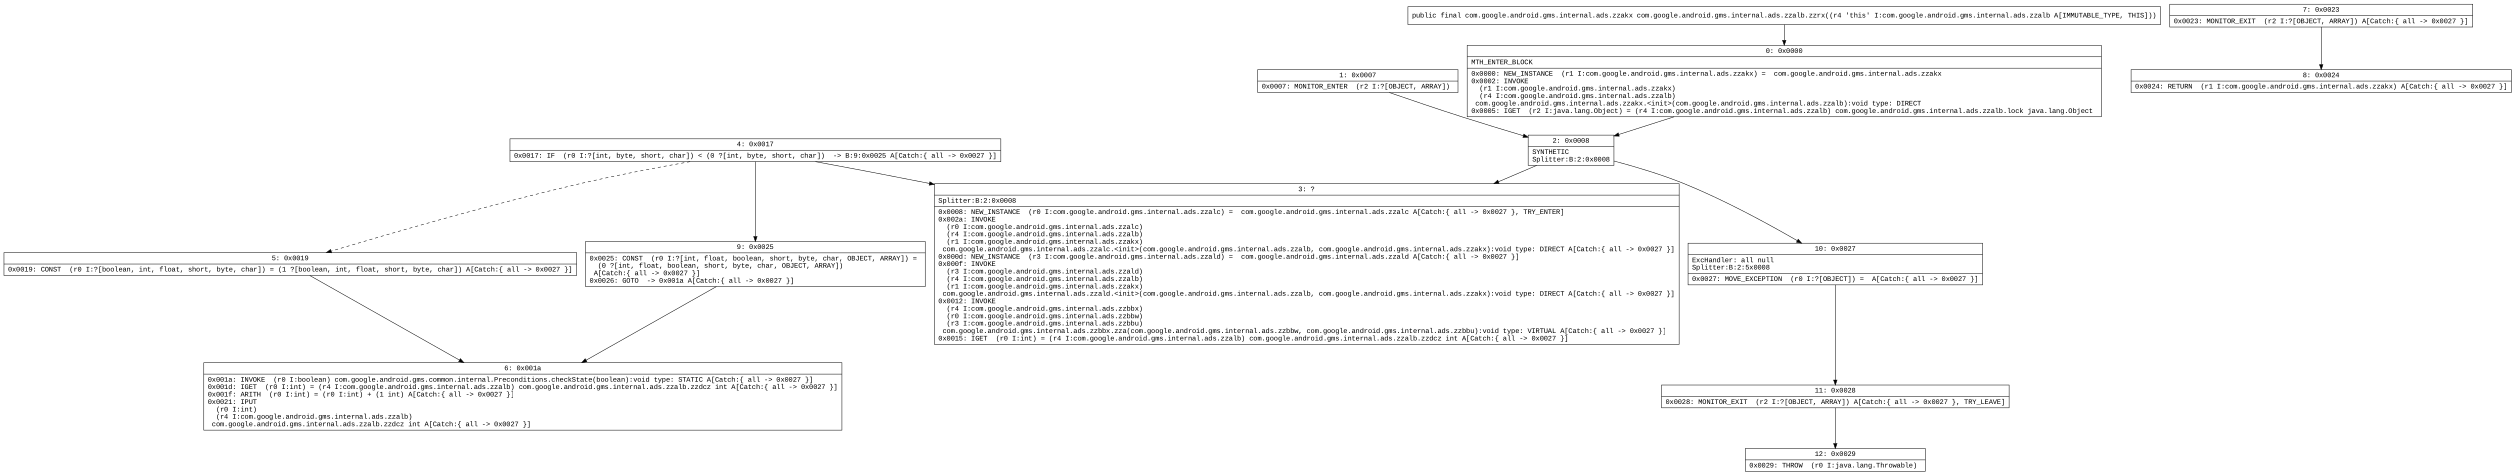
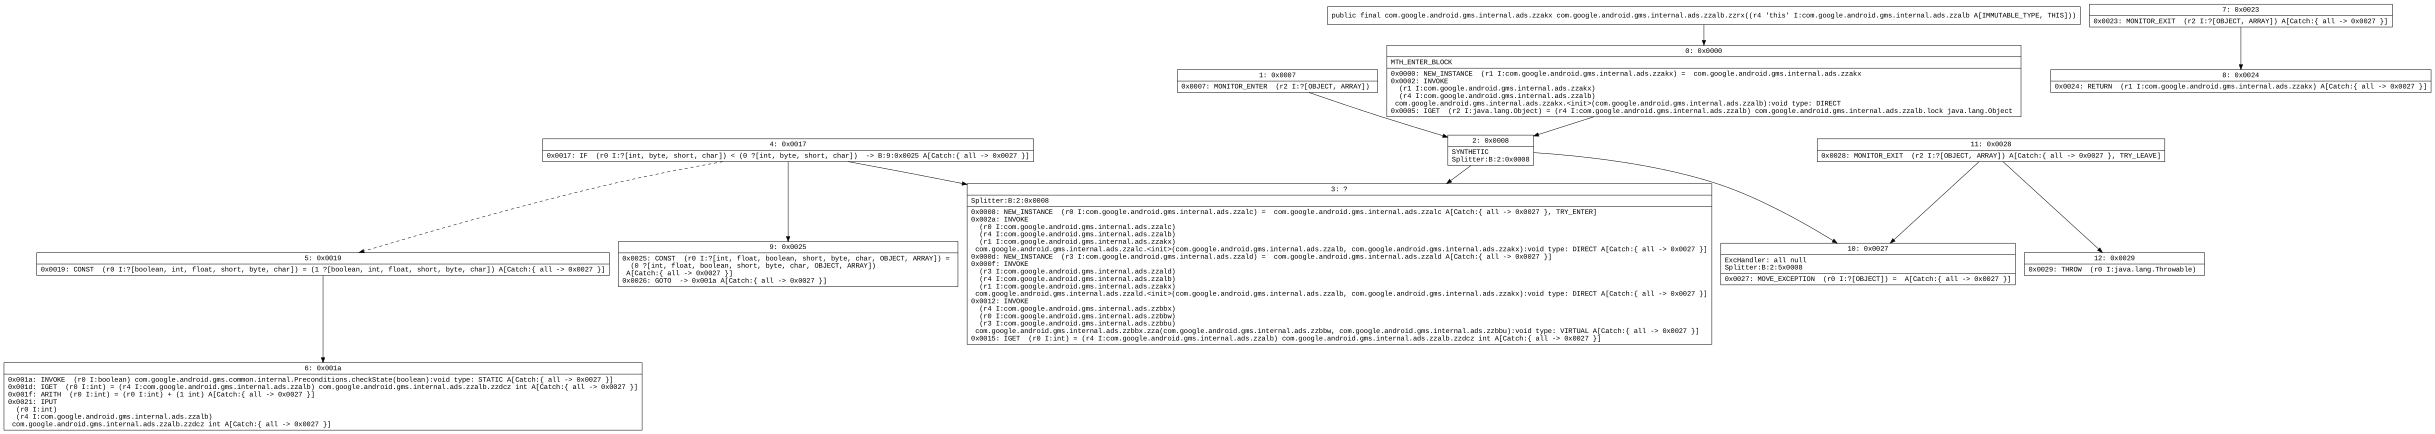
edge "9: 0x0025" -> "6: 0x001a": removed
edge "10: 0x0027" -> "11: 0x0028": reversed
